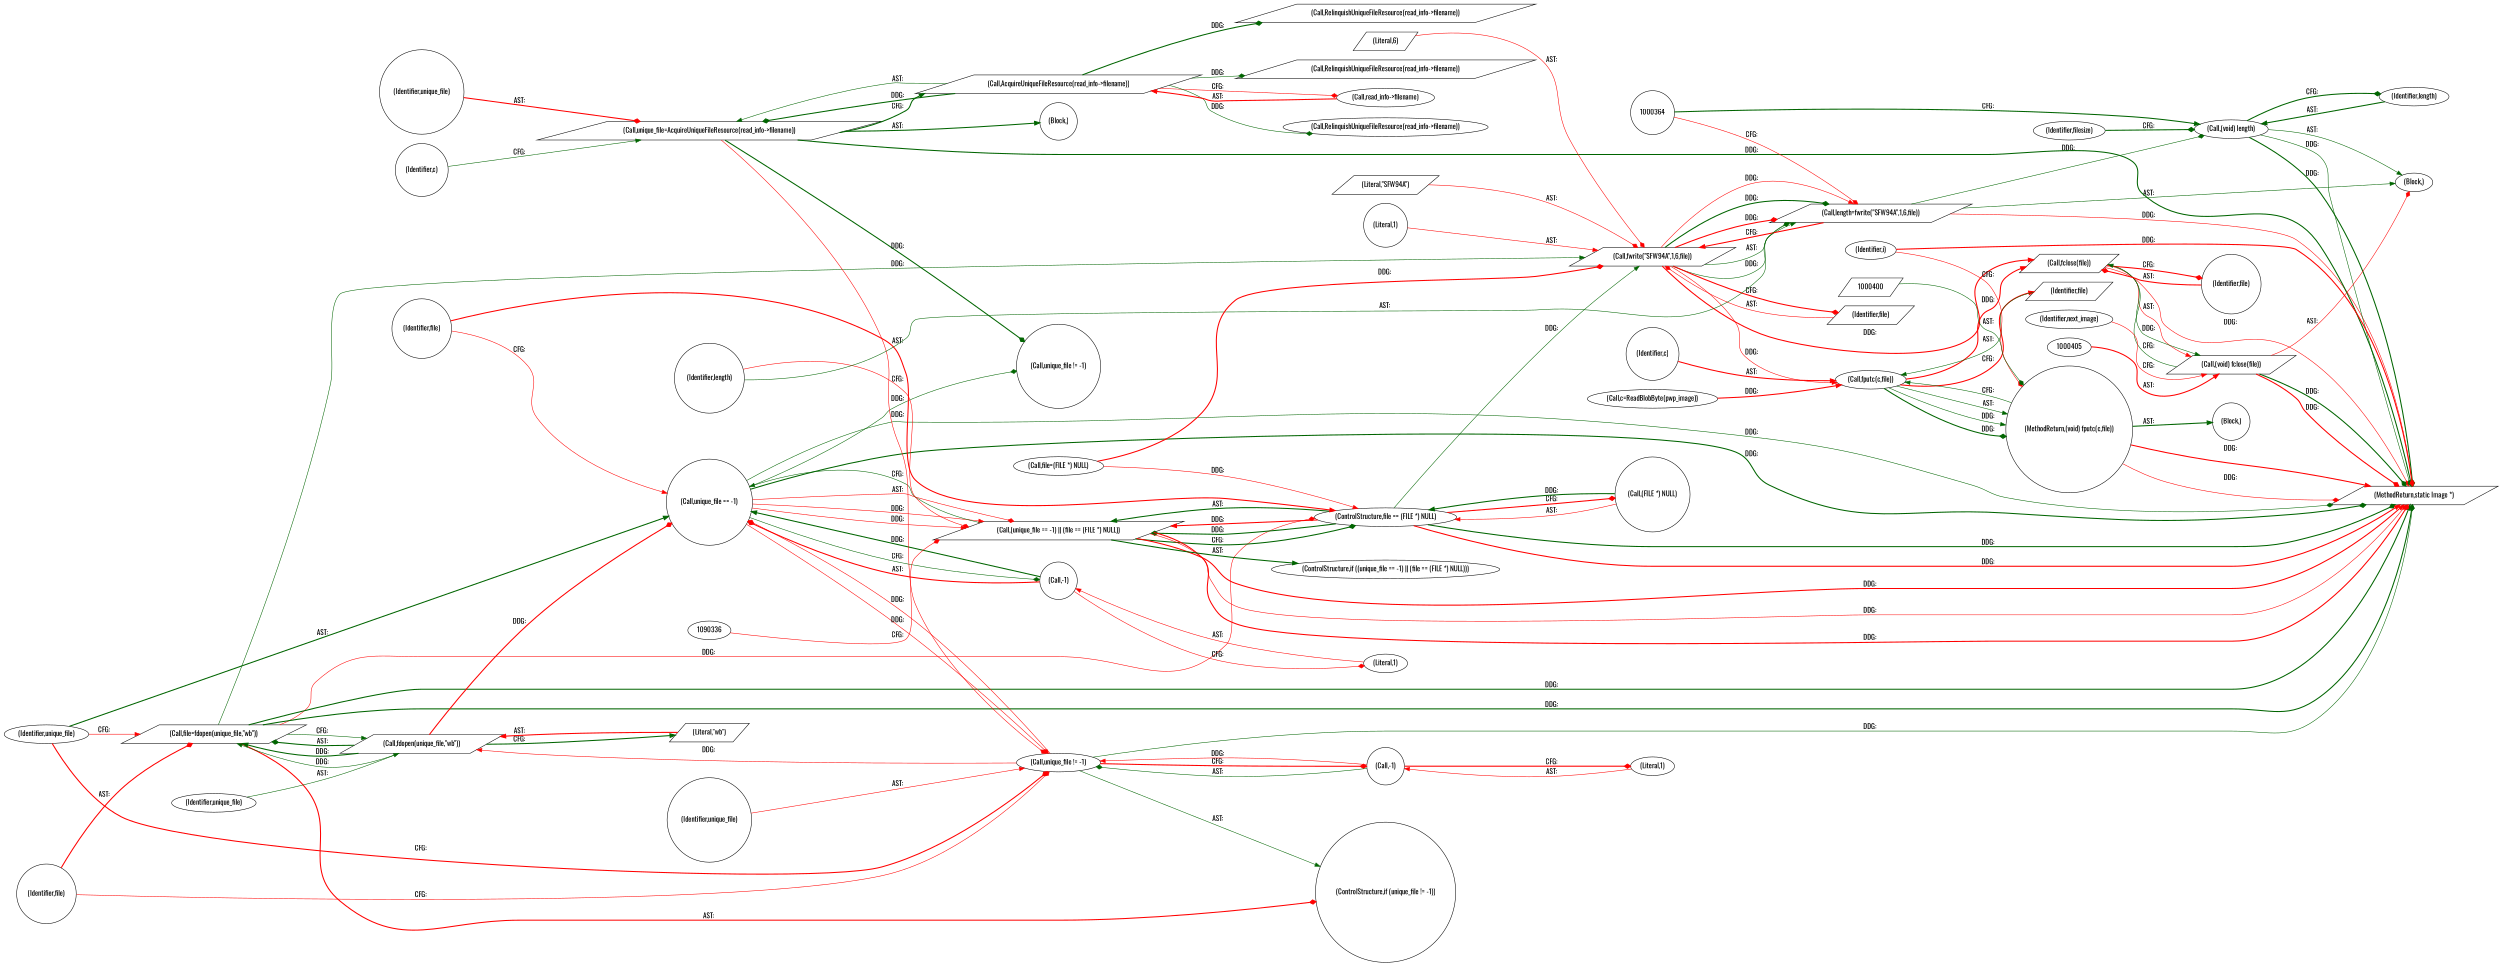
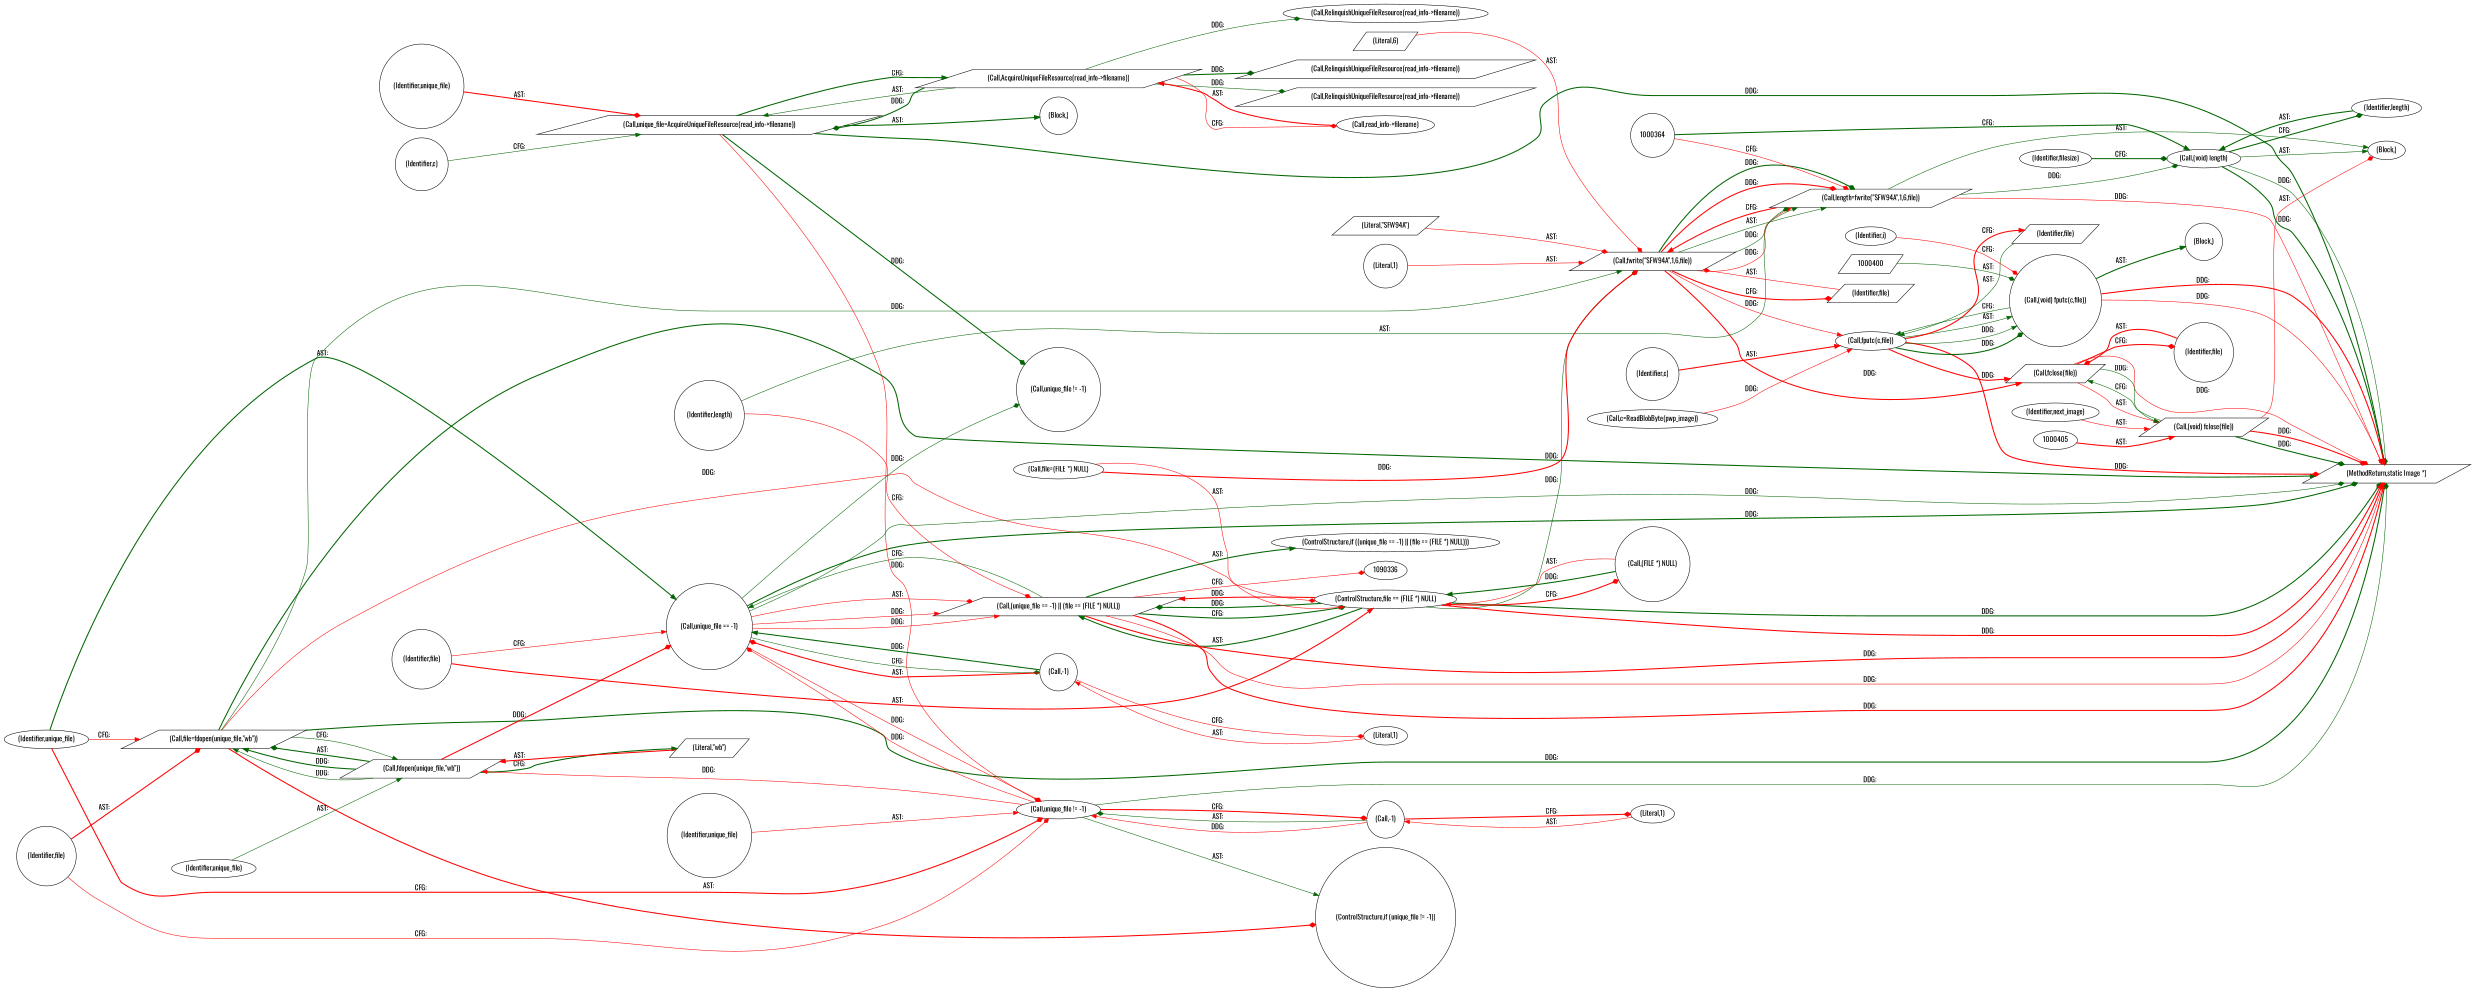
edge "(Identifier,i)" -> "(MethodReturn,static Image *)": now "(Call,fputc(c,file))" -> "(MethodReturn,static Image *)"
edge "(Identifier,next_image)" -> "(Call,(void) fclose(file))": label "CFG: " -> "AST: "
edge "(Call,c=ReadBlobByte(pwp_image))" -> "(Call,fputc(c,file))": style bold -> solid
node "(MethodReturn,(void) fputc(c,file))": label "(MethodReturn,(void) fputc(c,file))" -> "(Call,(void) fputc(c,file))"
edge "(Call,file=(FILE *) NULL)" -> "(ControlStructure,file == (FILE *) NULL)": label "DDG: " -> "AST: "
edge "1090336" -> "(Call,(unique_file == -1) || (file == (FILE *) NULL))": reversed
